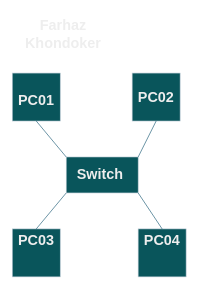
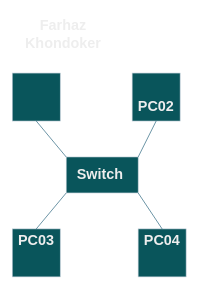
node "PC02": moved (156, 97) -> (156, 106)
node "PC01": removed
